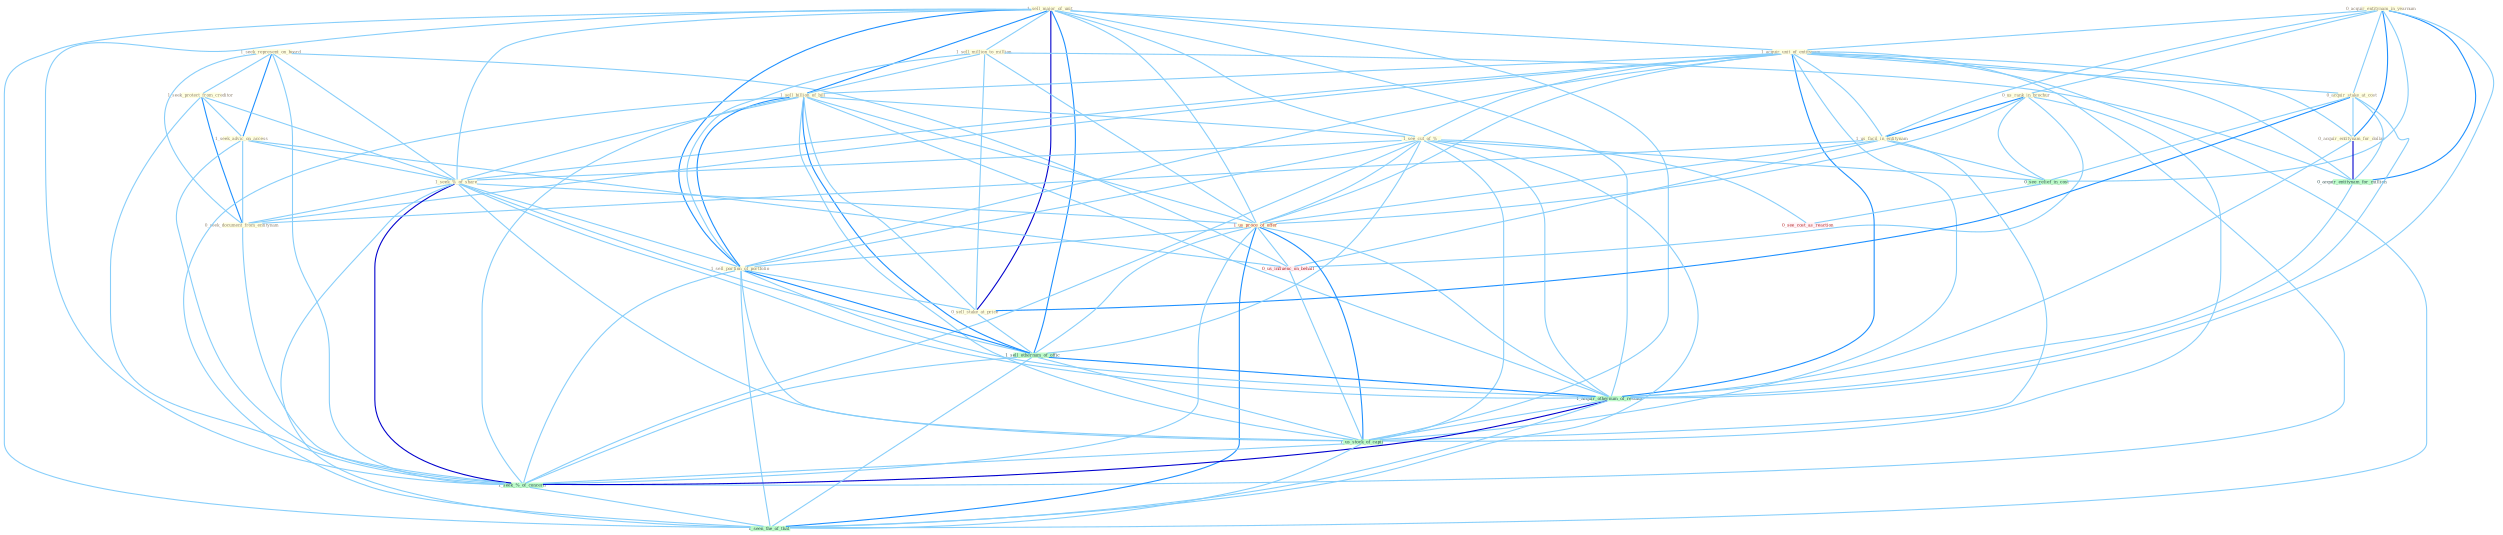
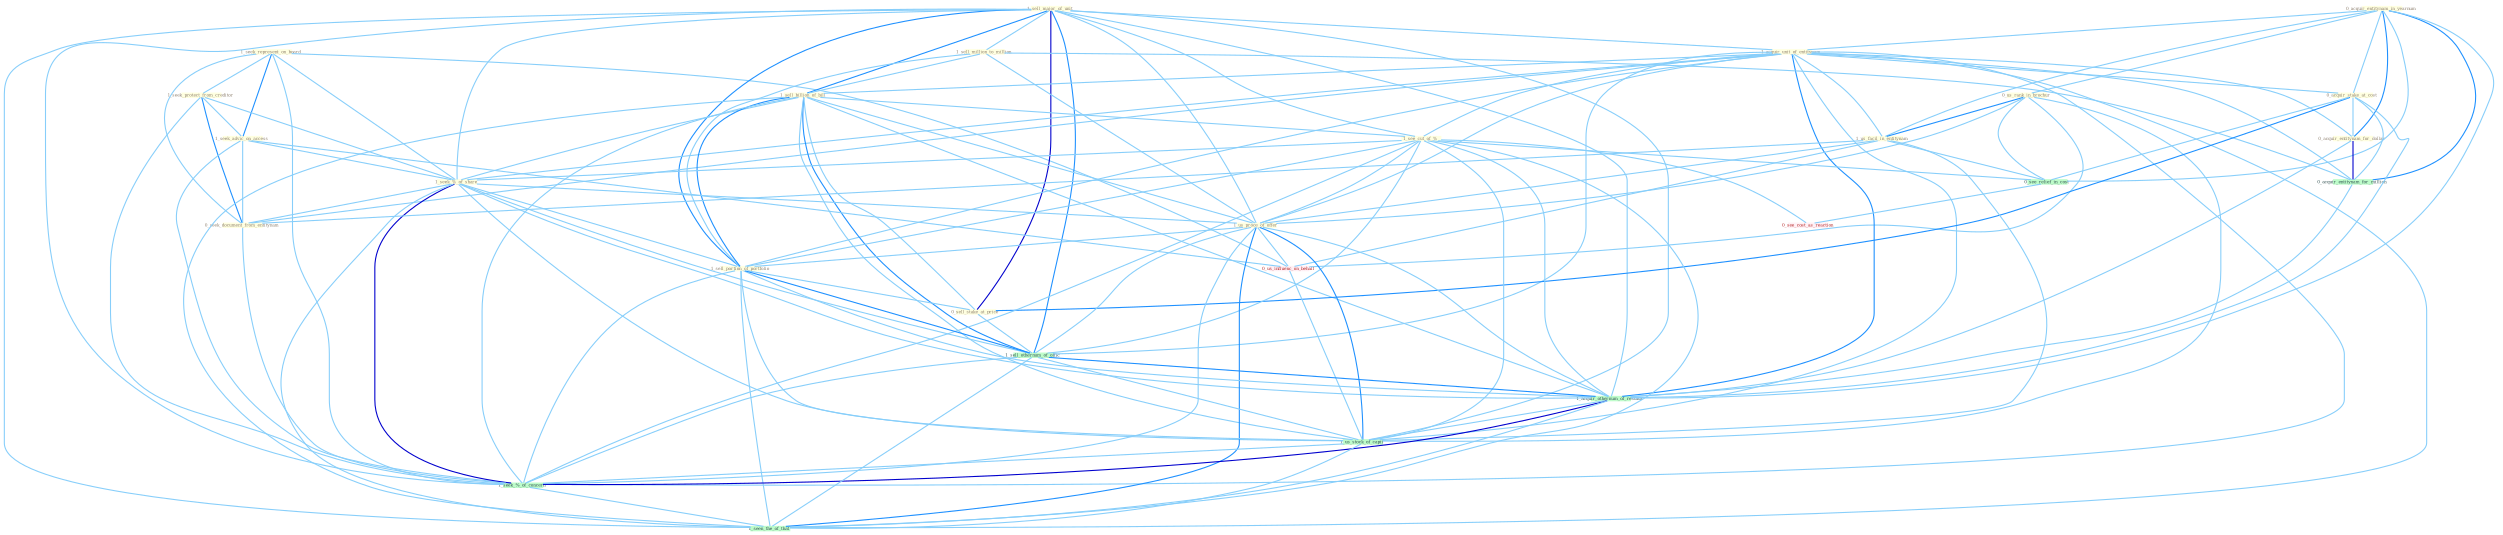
edge "1_sell_million_to_million" -- "0_sell_stake_at_price": removed
node "1_us_proce_of_offer": fontcolor #b22222 -> #8b7d6b
edge "1_acquir_unit_of_entitynam" -- "1_sell_othernum_of_offic": added
